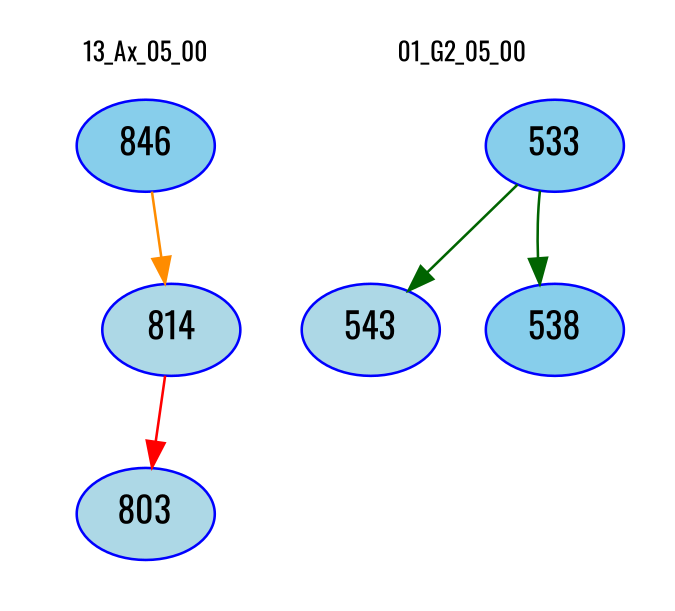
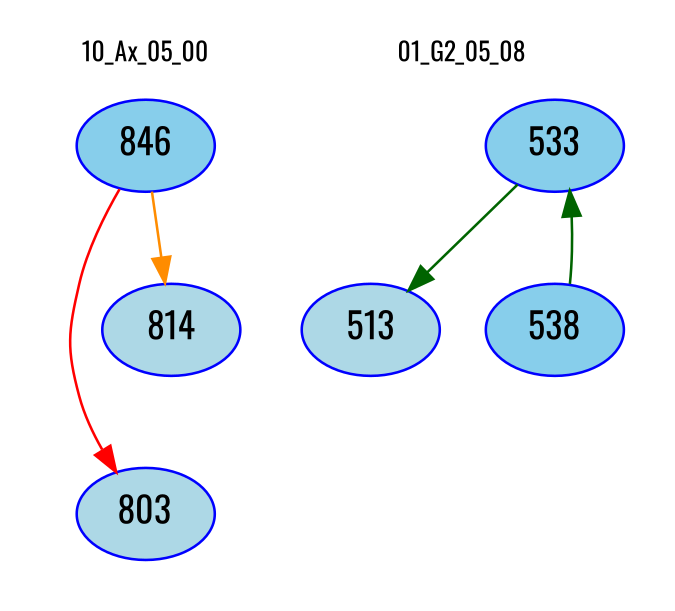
cluster "13_Ax_05_00": label "13_Ax_05_00" -> "10_Ax_05_00"
cluster "01_G2_05_00": label "01_G2_05_00" -> "01_G2_05_08"
edge "533" -> "538": reversed
node "543": label "543" -> "513"
edge "814" -> "803": now "846" -> "803"
